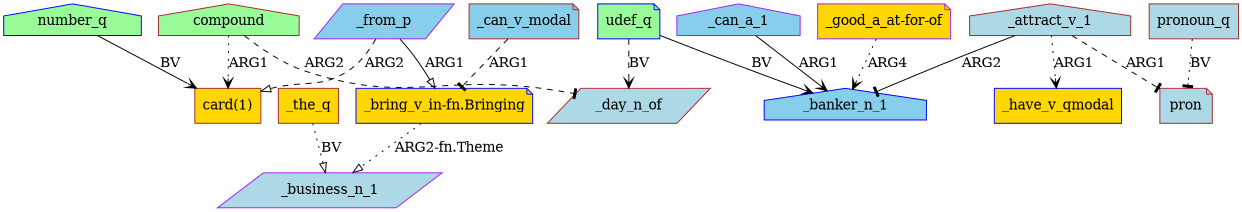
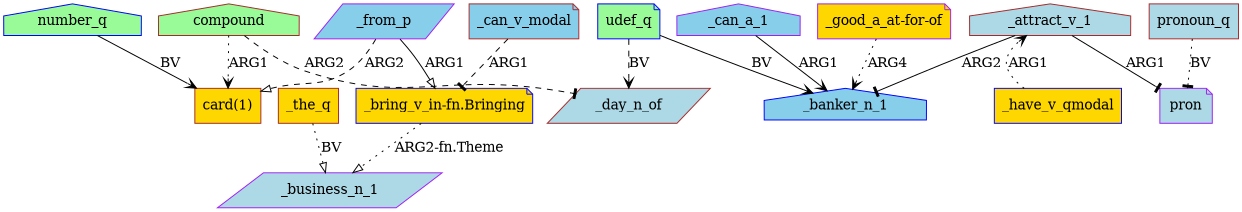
edge "_attract_v_1" -> "_have_v_qmodal": reversed
edge "_attract_v_1" -> "pron": style dashed -> solid
node "pron": color brown -> purple
